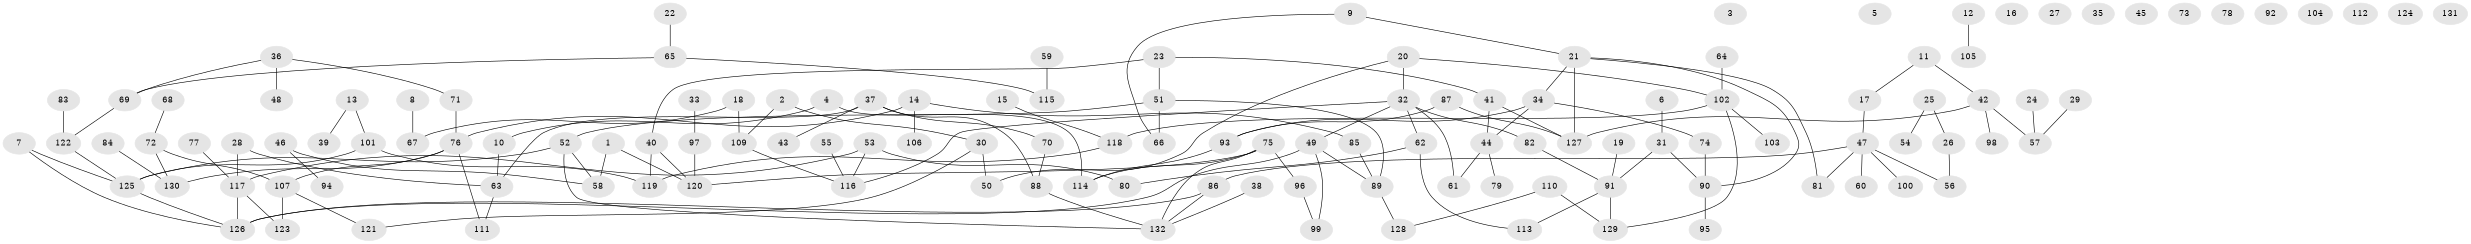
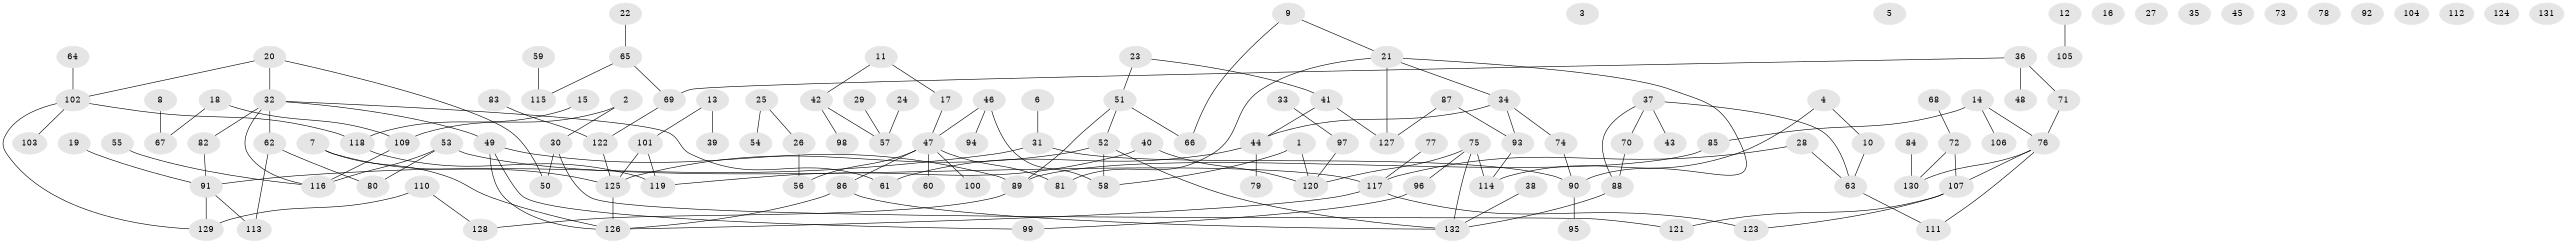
edge "23" -- "40": removed
edge "42" -- "127": removed
edge "46" -- "47": added
